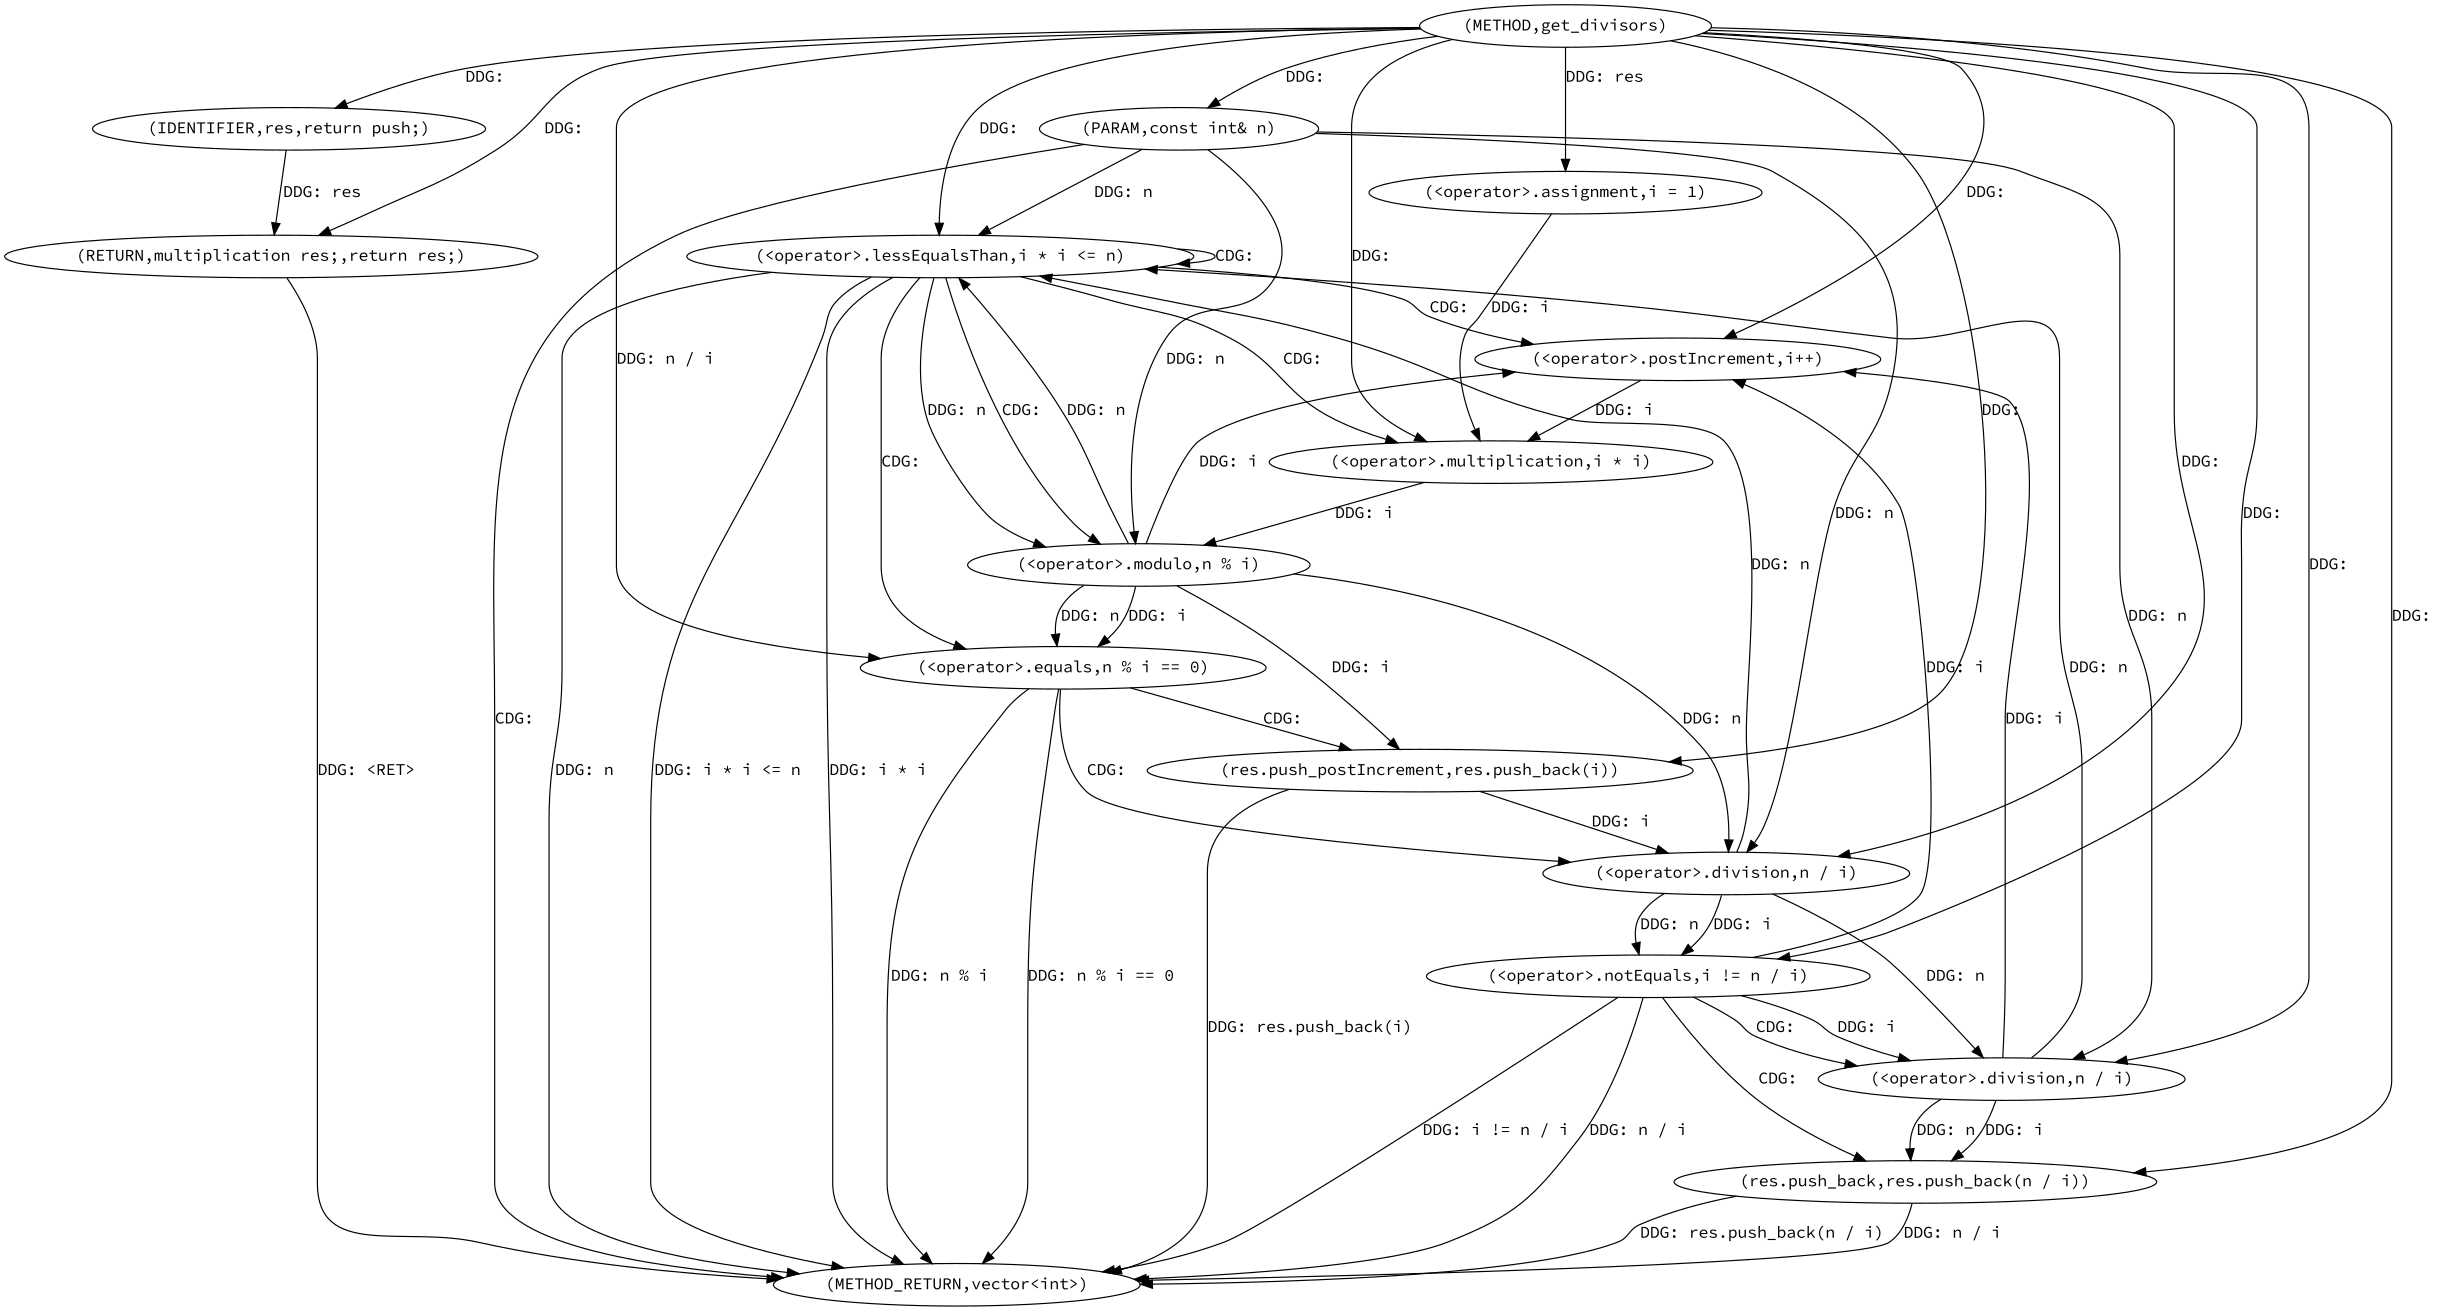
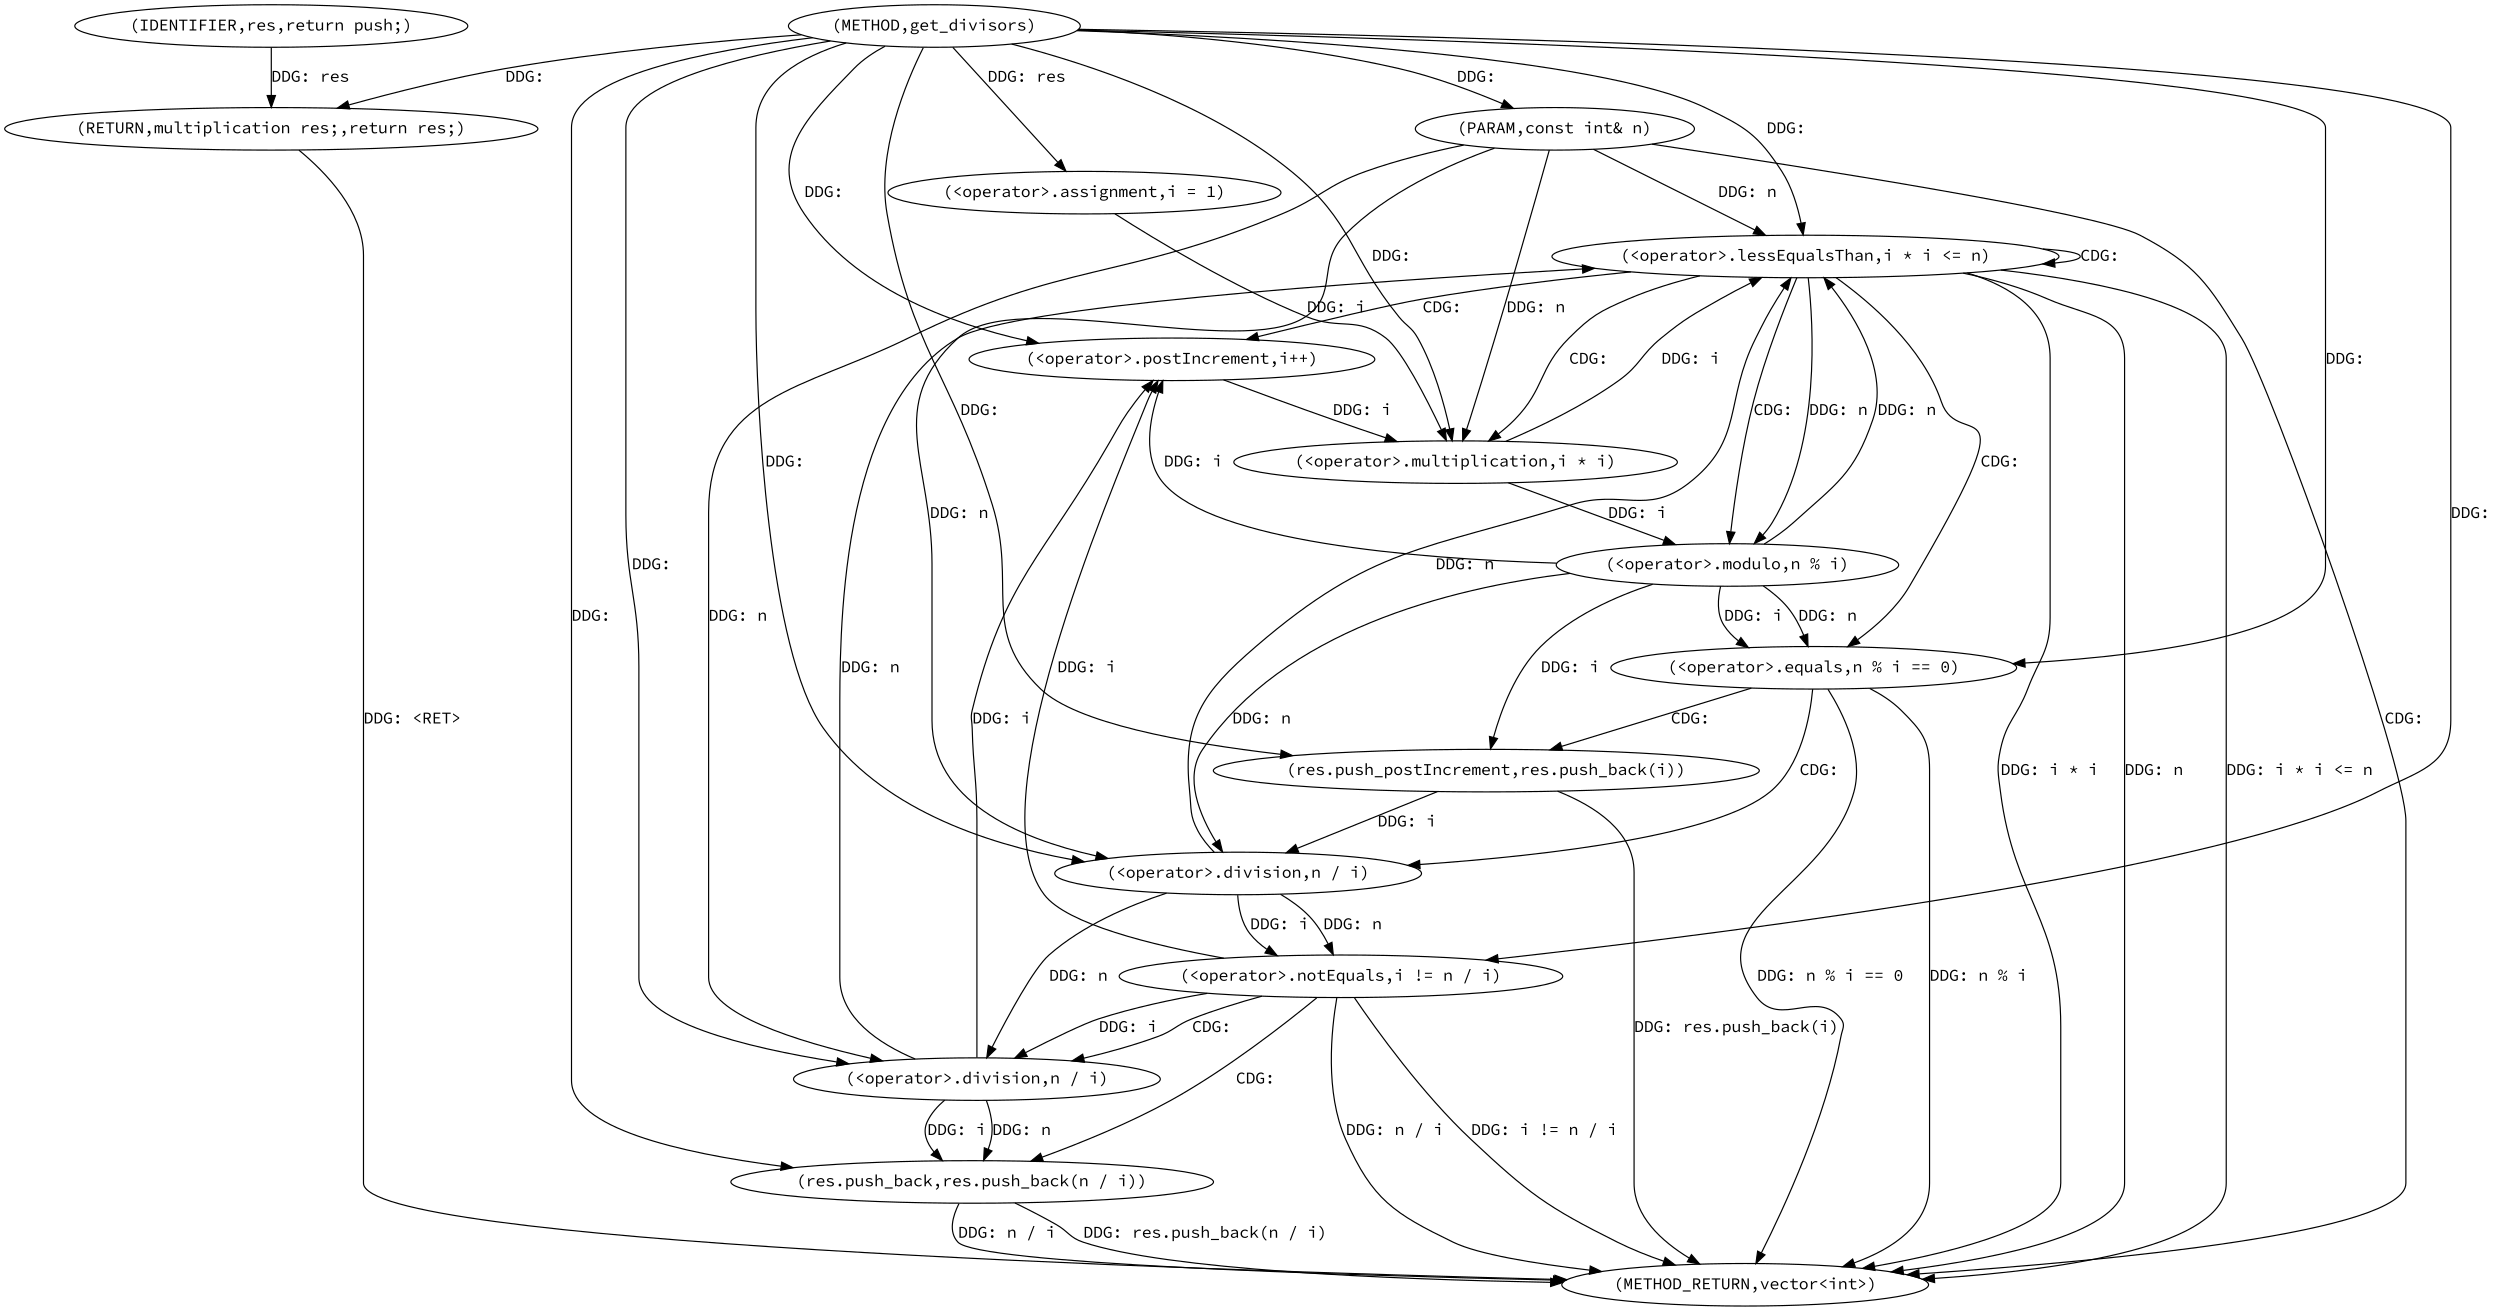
edge "(METHOD,get_divisors)" -> "(IDENTIFIER,res,return push;)": removed, label "DDG:"
edge "(PARAM,const int& n)" -> "(<operator>.modulo,n % i)": now "(PARAM,const int& n)" -> "(<operator>.multiplication,i * i)"
edge "(METHOD,get_divisors)" -> "(<operator>.equals,n % i == 0)": label "DDG: n / i" -> "DDG: "
edge "(<operator>.multiplication,i * i)" -> "(<operator>.lessEqualsThan,i * i <= n)": added, label "DDG: i"
